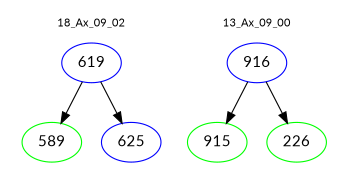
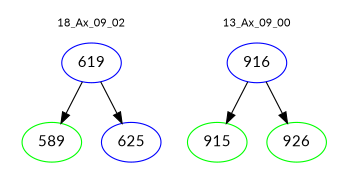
node "226": label "226" -> "926"
